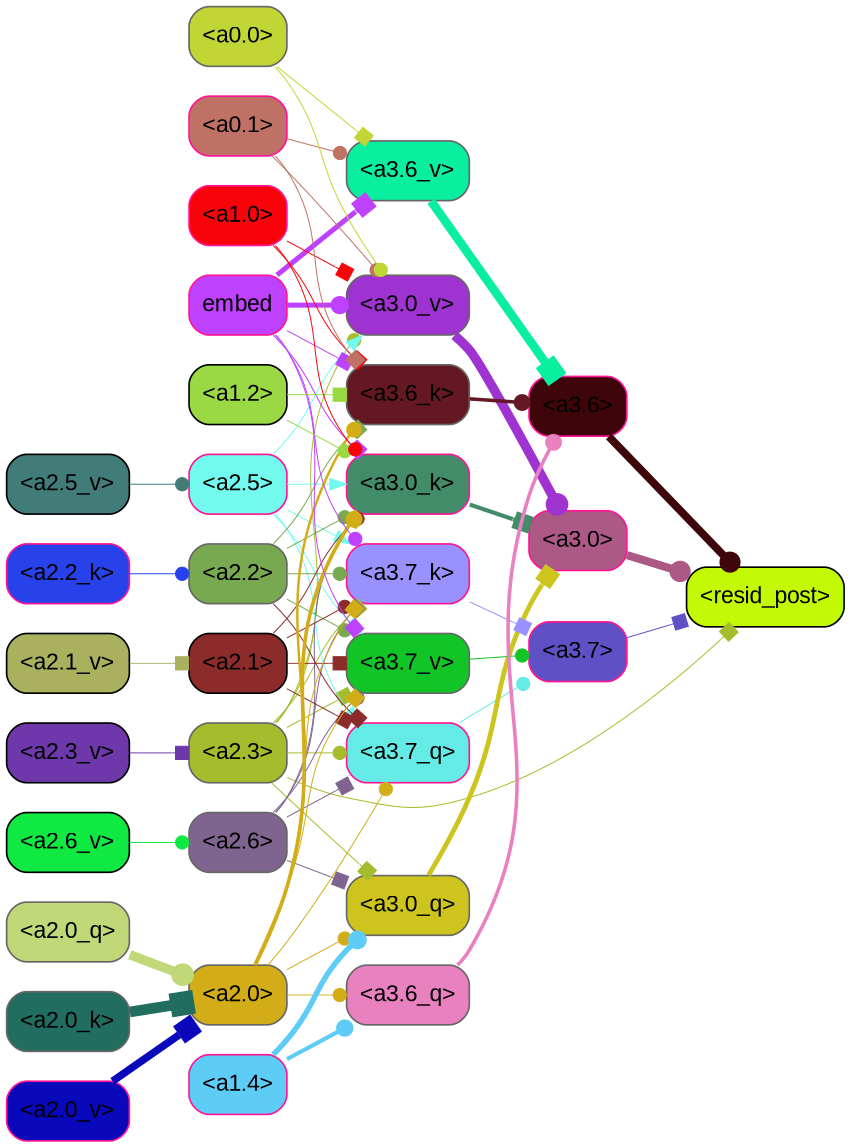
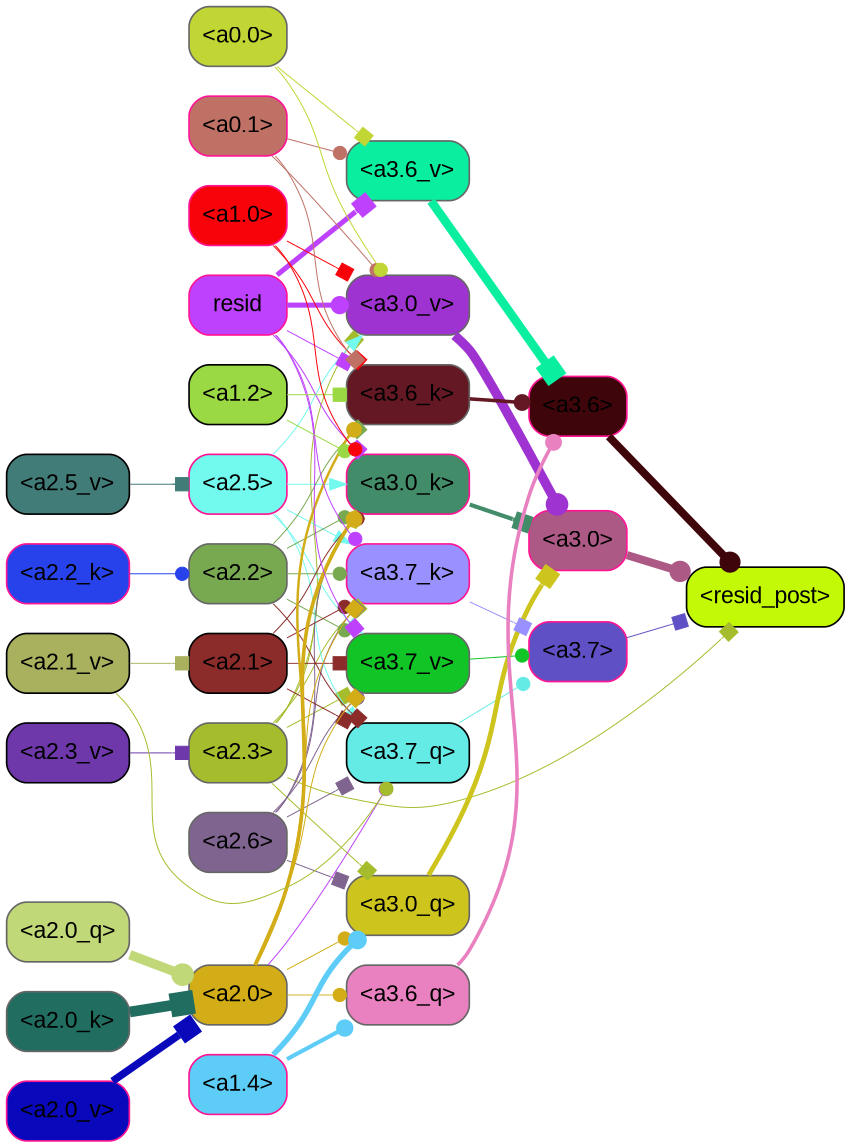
node "embed": label "embed" -> "resid"
edge "<a2.5_v>" -> "<a2.5>": arrowhead dot -> box
edge "<a2.3>" -> "<a3.0_v>": arrowhead dot -> box
edge "<a2.3>" -> "<a3.7_q>": now "<a2.1_v>" -> "<a3.7_q>"
node "<a3.7_q>": color deeppink -> black
node "<a2.6_v>": removed
edge "<a2.0>" -> "<a3.7_q>": color #d2ad17 -> #be42fd
